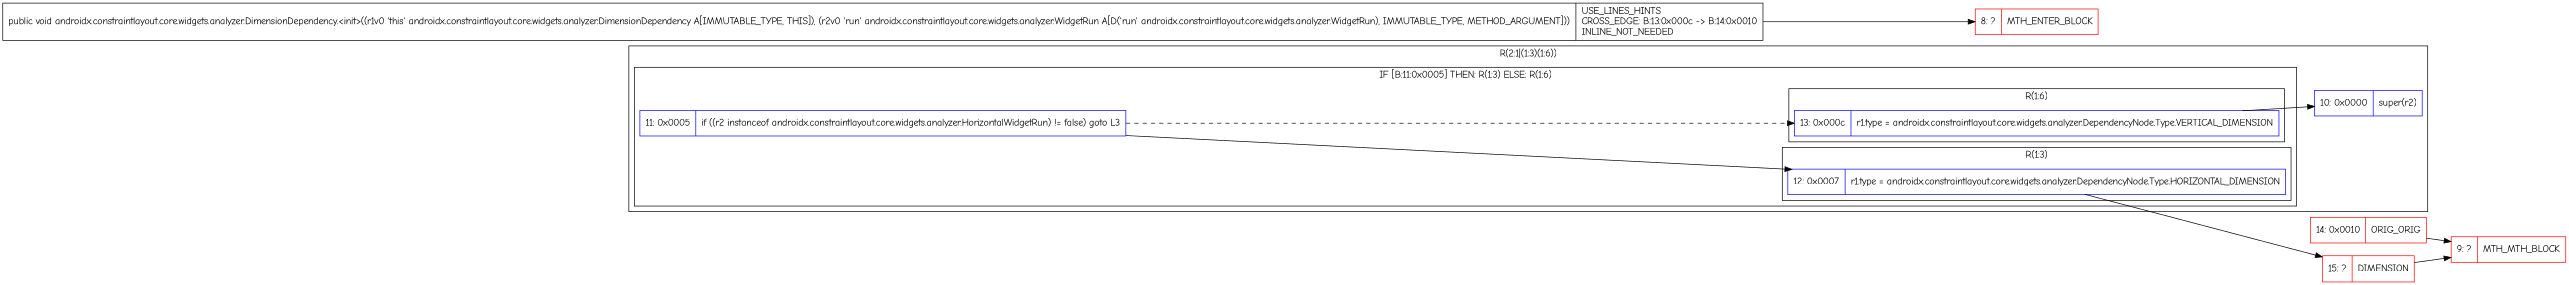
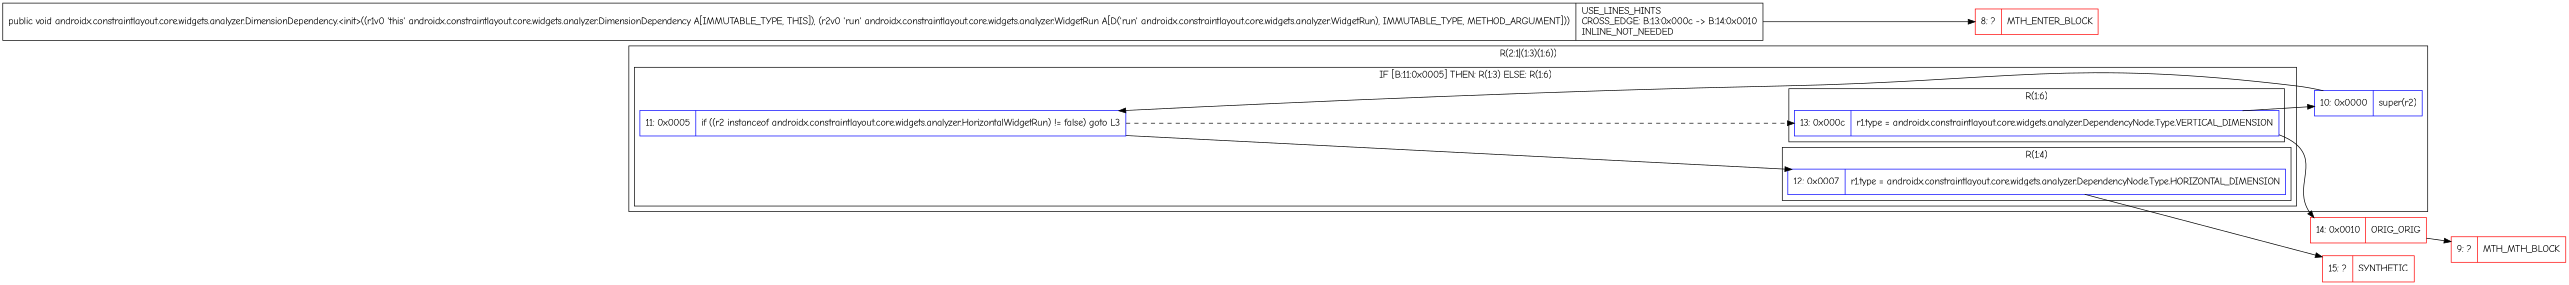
edge "10: 0x0000" -> "11: 0x0005": added
cluster "R(1:3)": label "R(1:3)" -> "R(1:4)"
edge "13: 0x000c" -> "14: 0x0010": added
edge "15: ?" -> "9: ?": removed
node "15: ?": text "DIMENSION" -> "SYNTHETIC"
